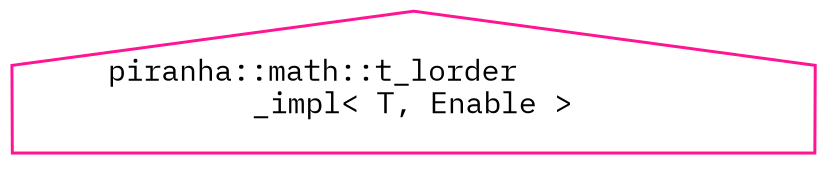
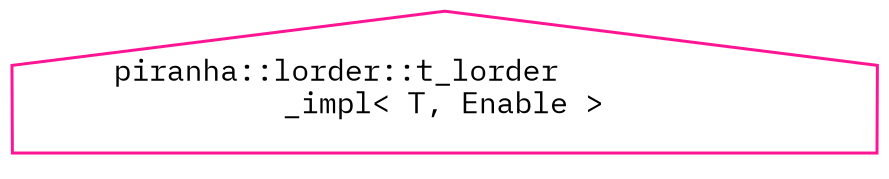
node "piranha::math::t_lorder _impl< T, Enable >": label "piranha::math::t_lorder _impl< T, Enable >" -> "piranha::lorder::t_lorder _impl< T, Enable >"
